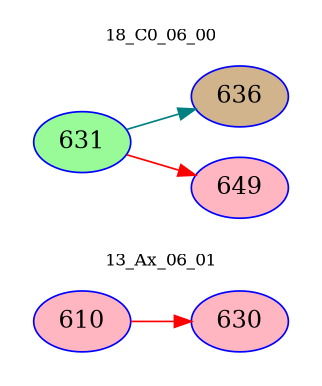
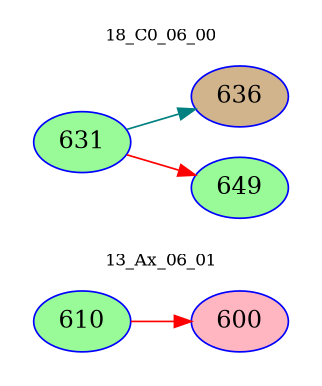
node "649": fillcolor lightpink -> palegreen
node "610": fillcolor lightpink -> palegreen
node "630": label "630" -> "600"
